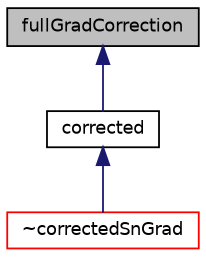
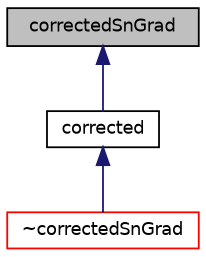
node "fullGradCorrection": label "fullGradCorrection" -> "correctedSnGrad"
